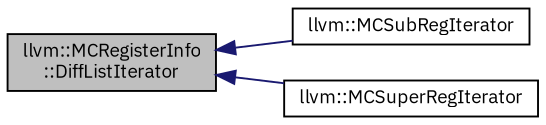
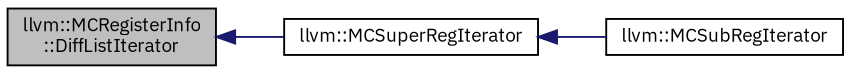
edge "llvm::MCSubRegIterator" -> "llvm::MCRegisterInfo ::DiffListIterator": now "llvm::MCSubRegIterator" -> "llvm::MCSuperRegIterator"
